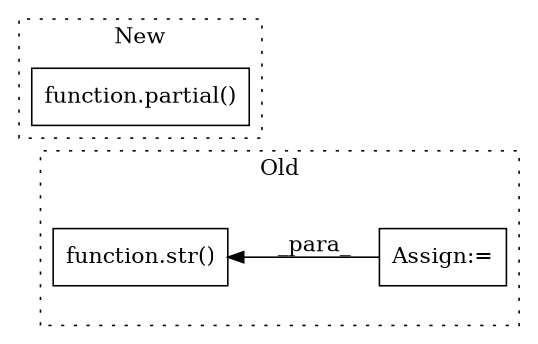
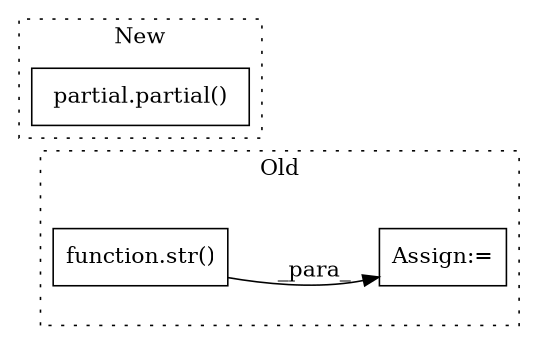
node "function.partial()": label "function.partial()" -> "partial.partial()"
edge "Assign:=" -> "function.str()": reversed
